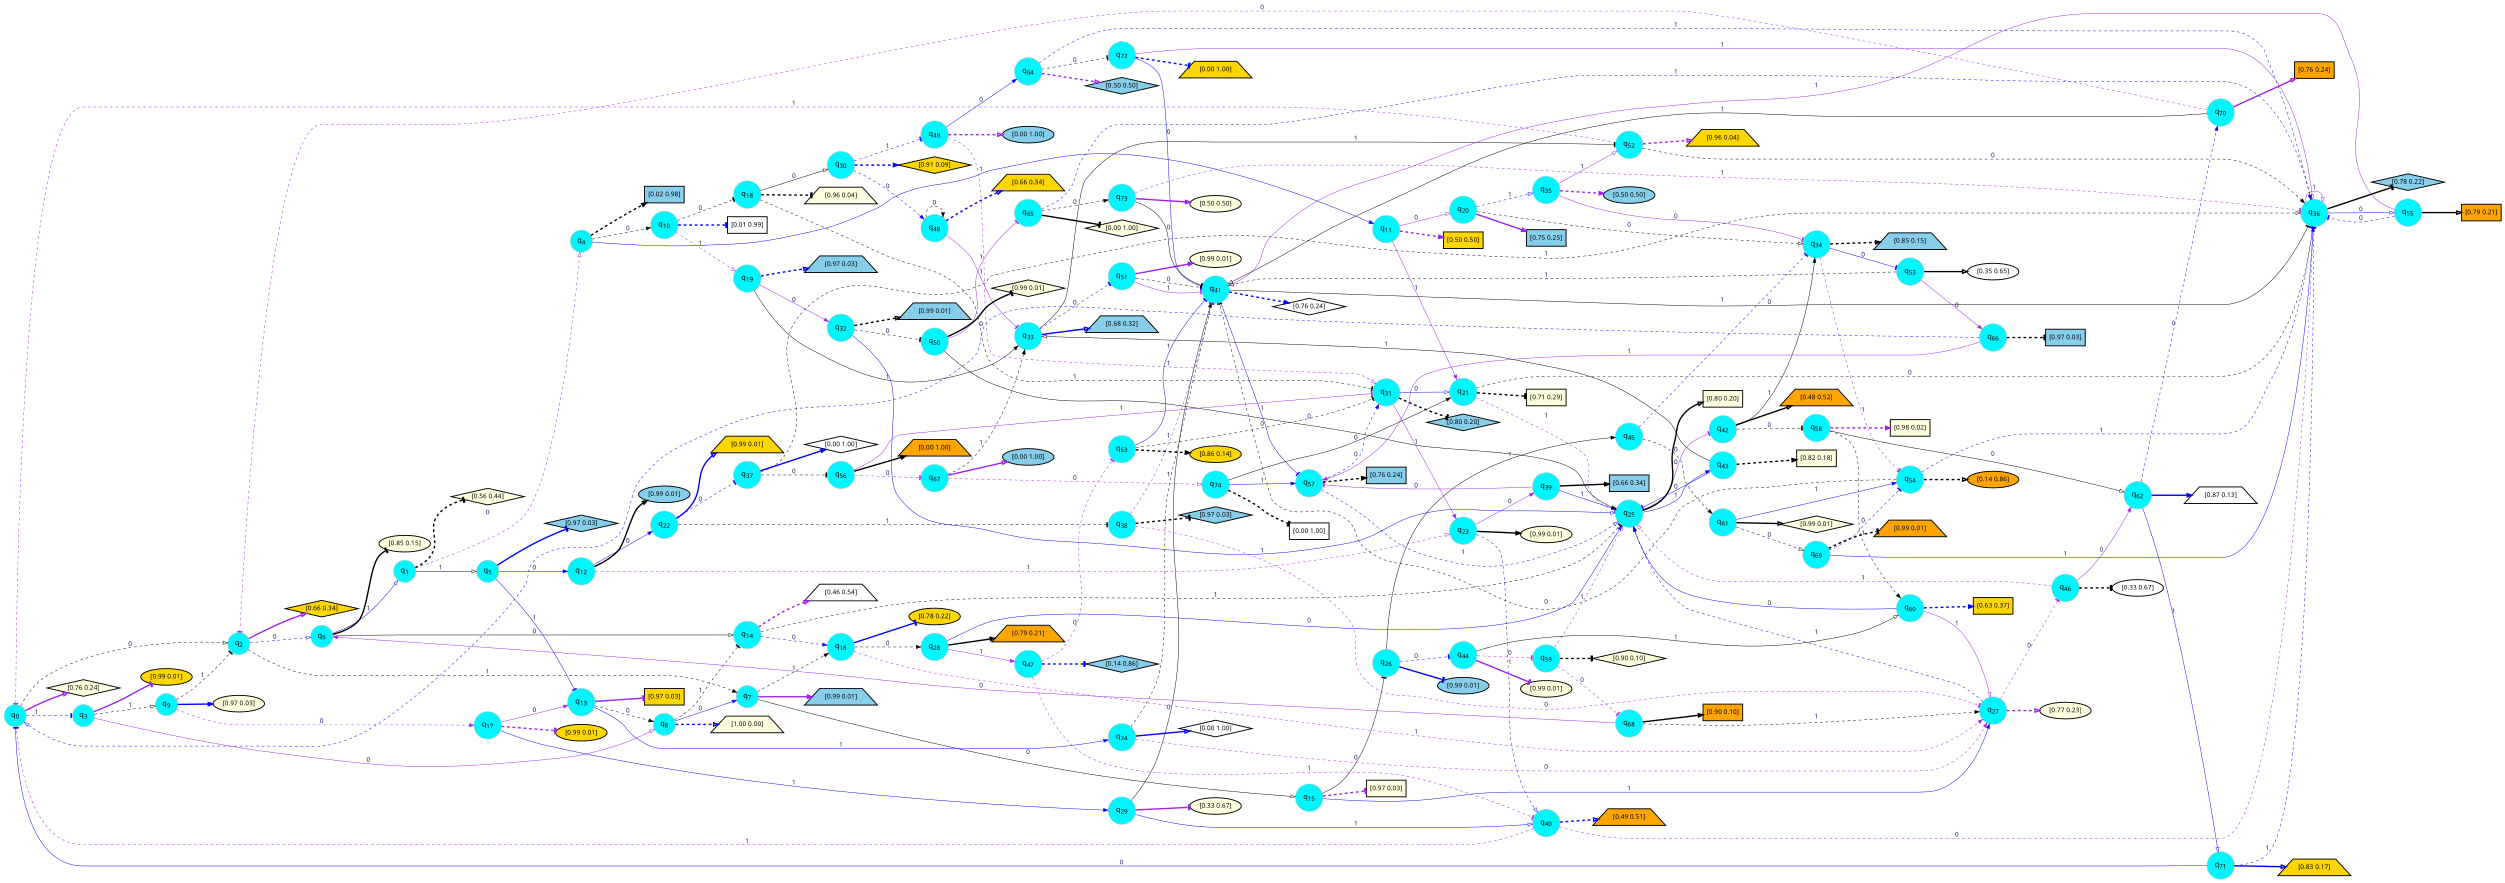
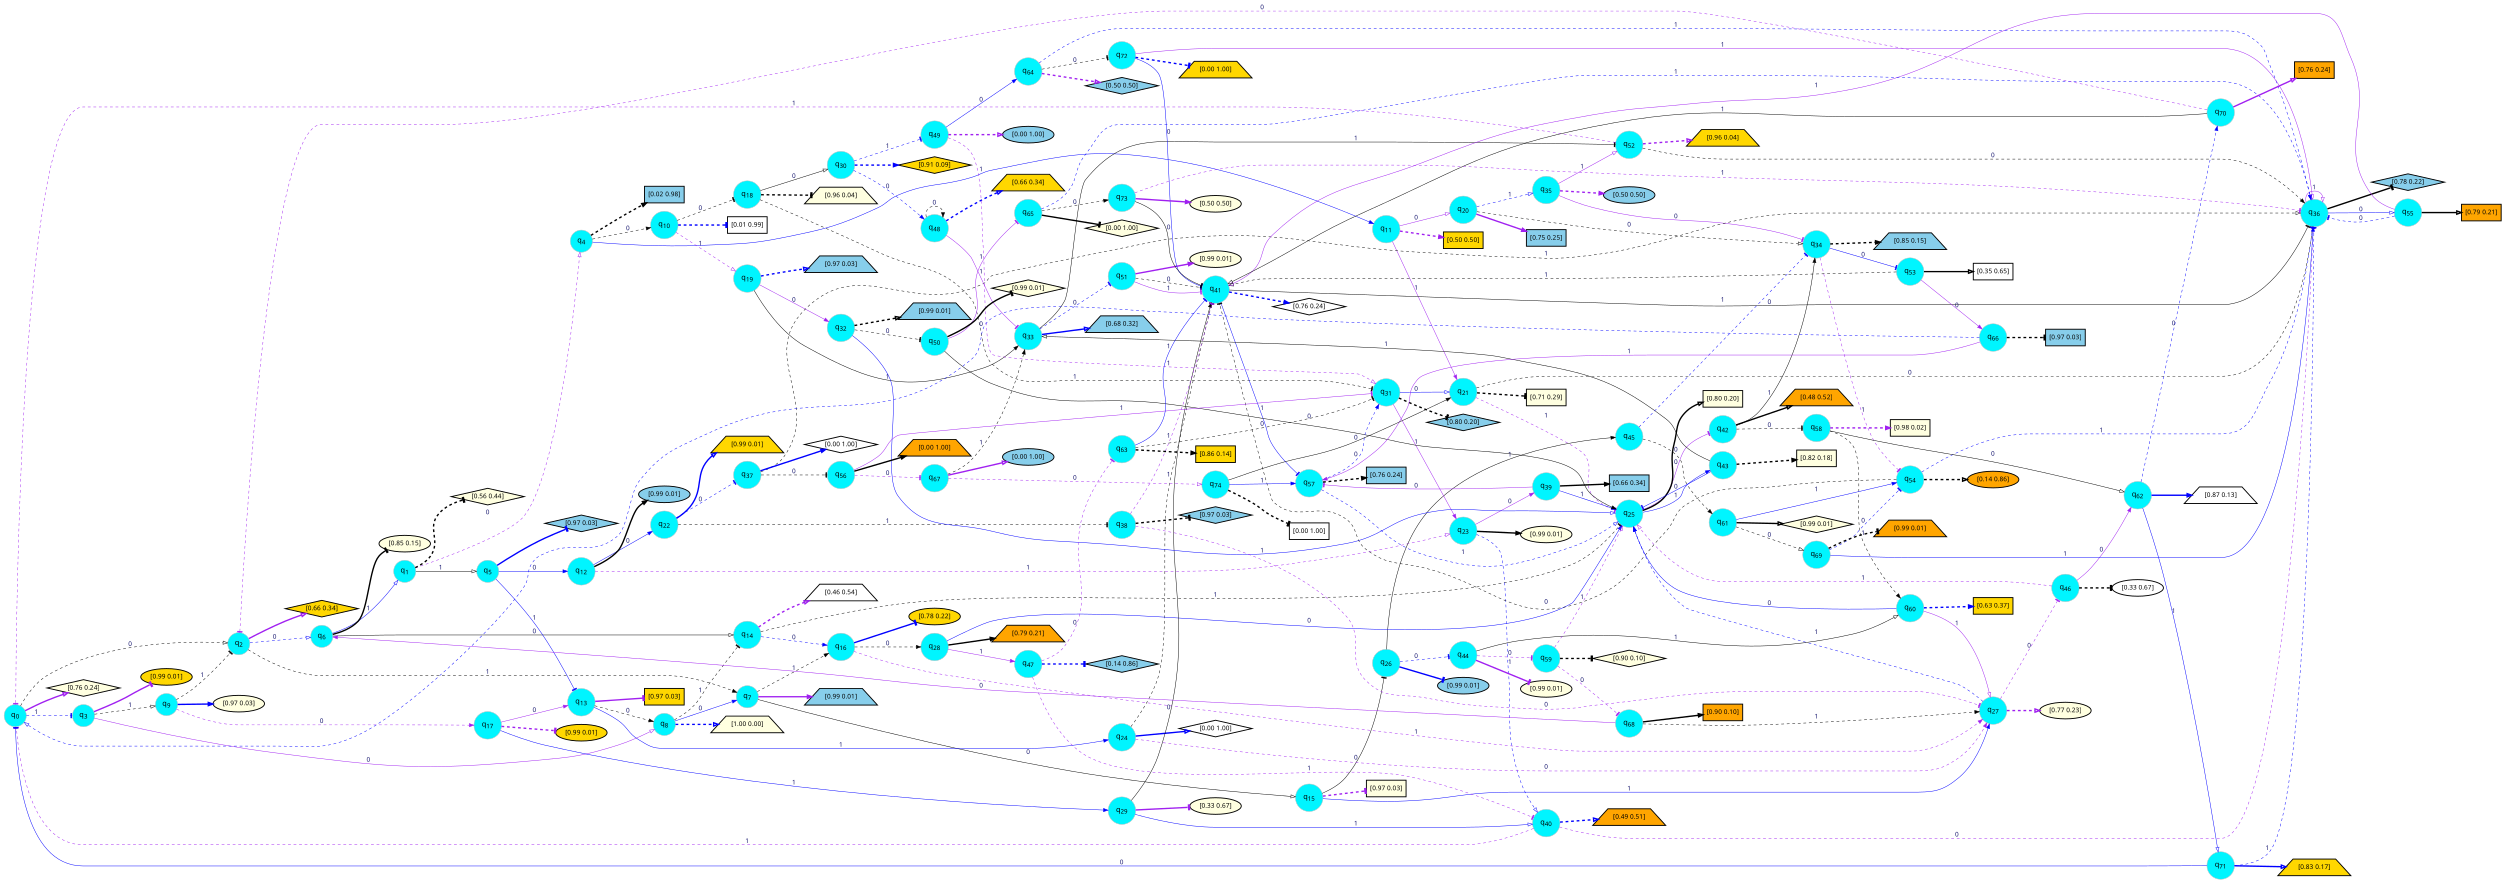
node "[0.35 0.65]": shape ellipse -> box
node "[0.86 0.14]": shape ellipse -> box
